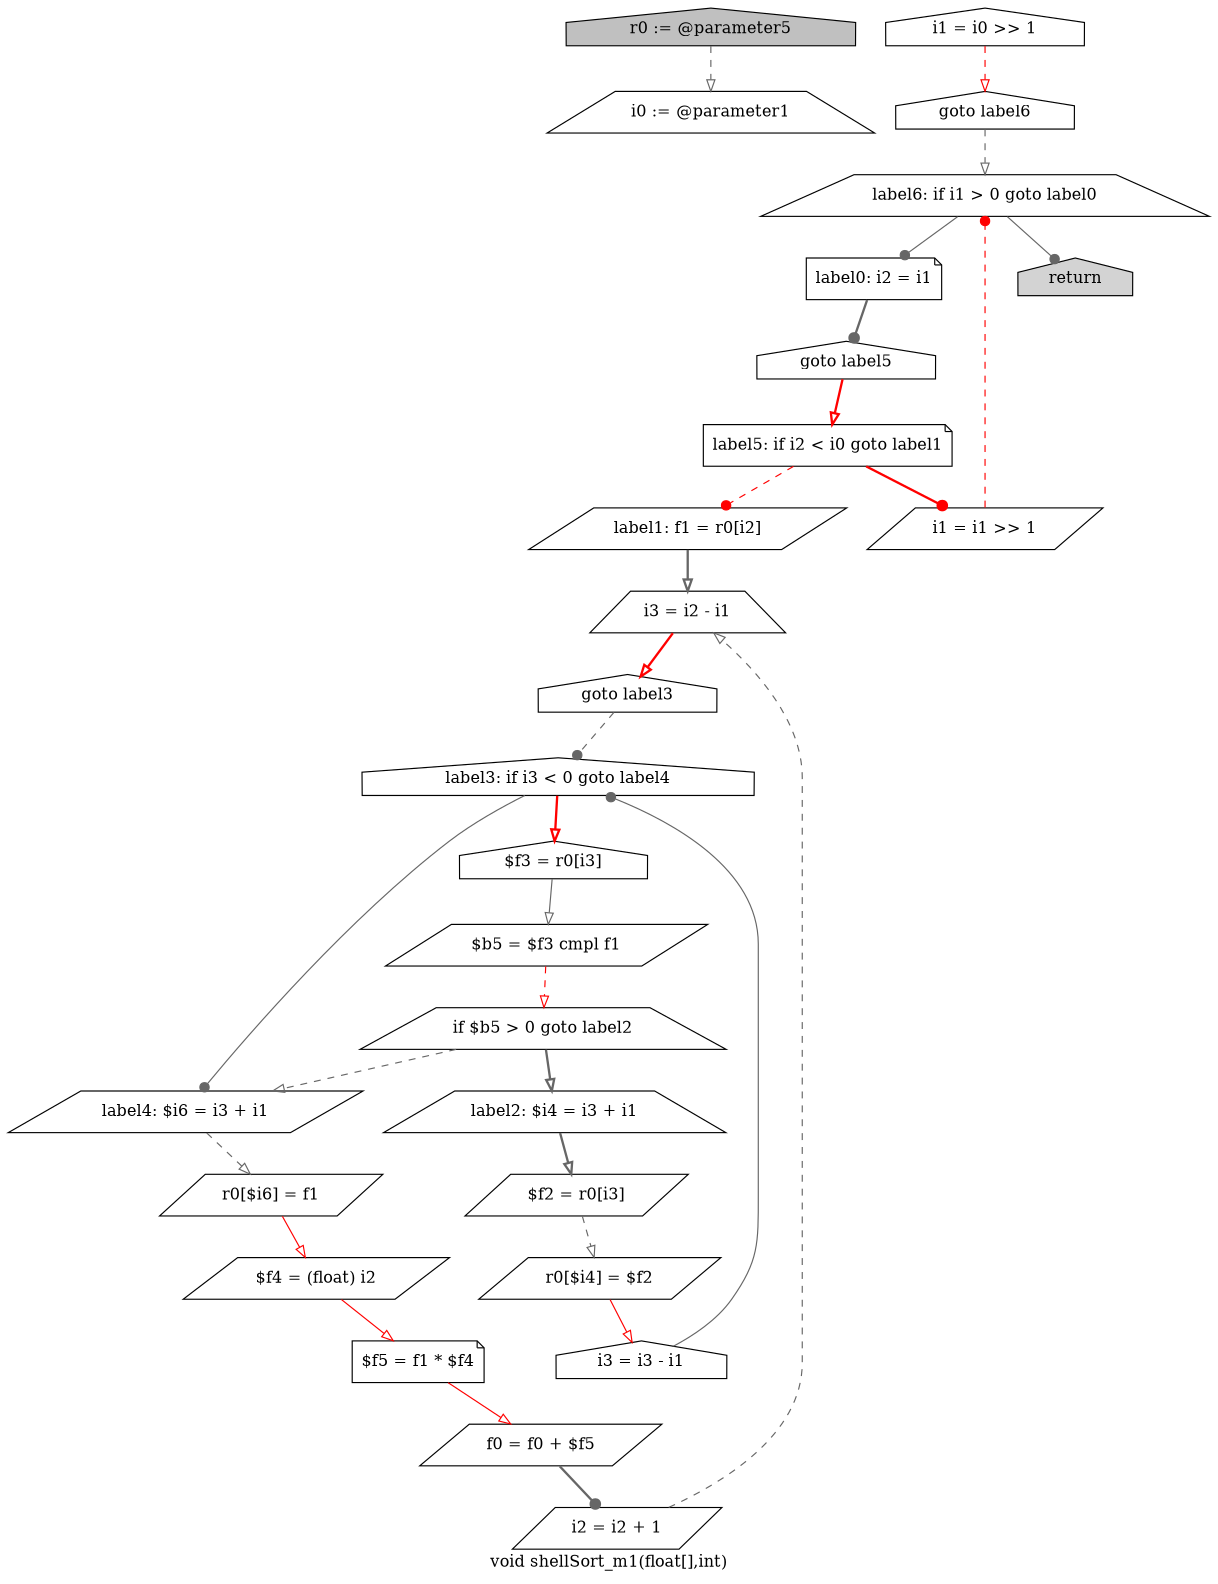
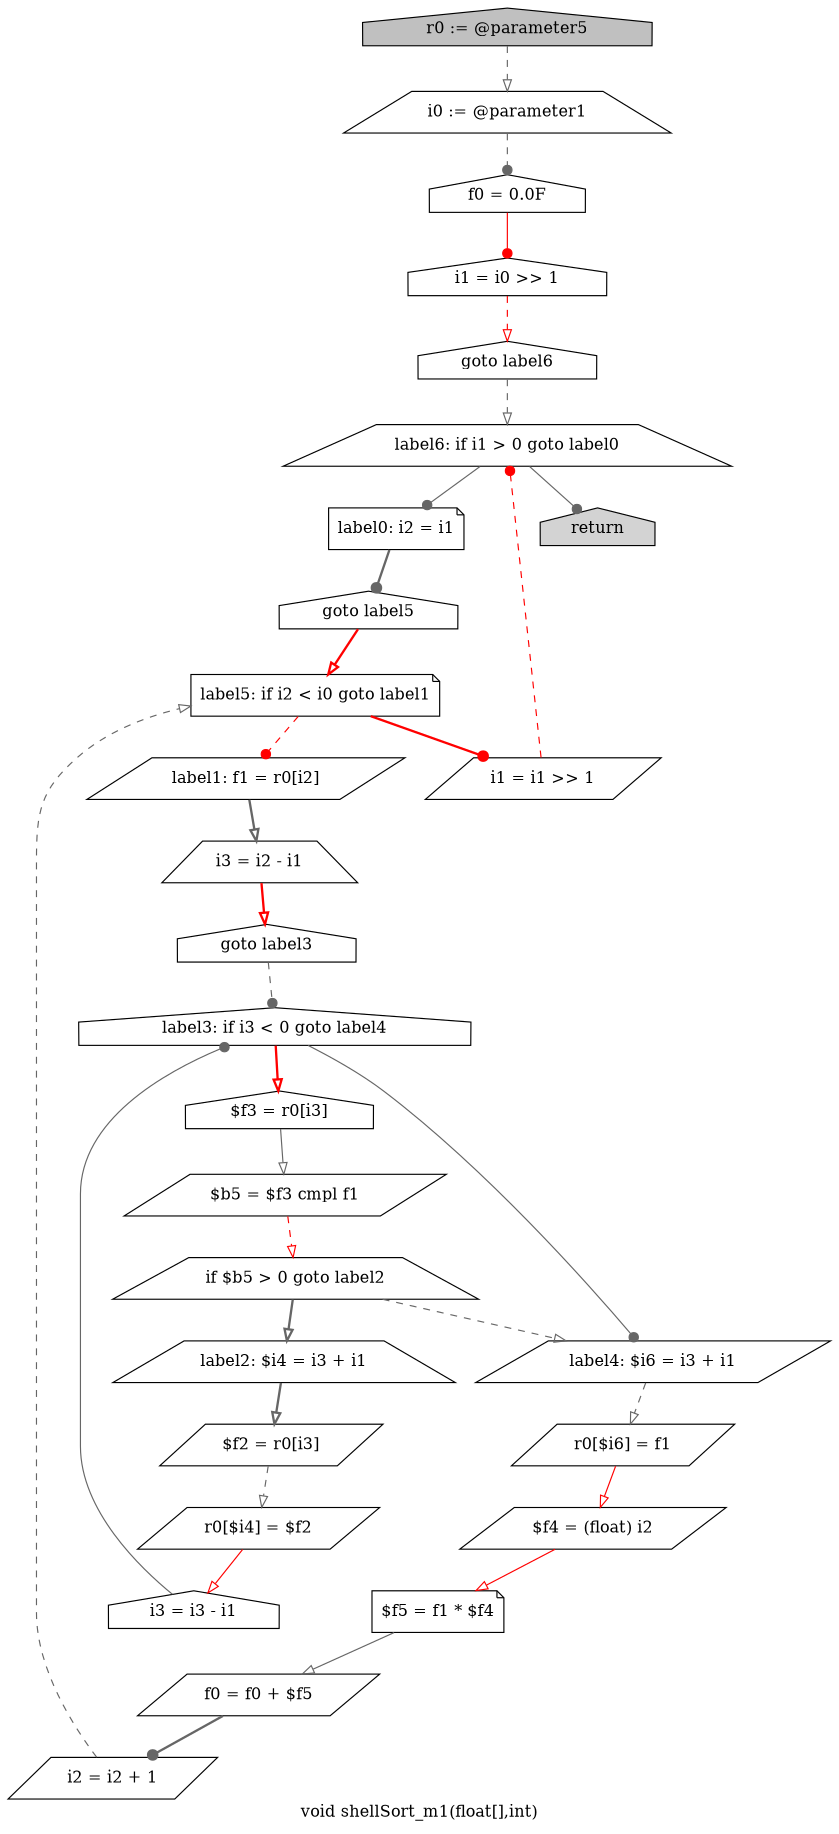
node "f0 = 0.0F": added
edge "i2 = i2 + 1" -> "i3 = i2 - i1": now "i2 = i2 + 1" -> "label5: if i2 < i0 goto label1"
edge "$f5 = f1 * $f4" -> "f0 = f0 + $f5": color red -> gray40
